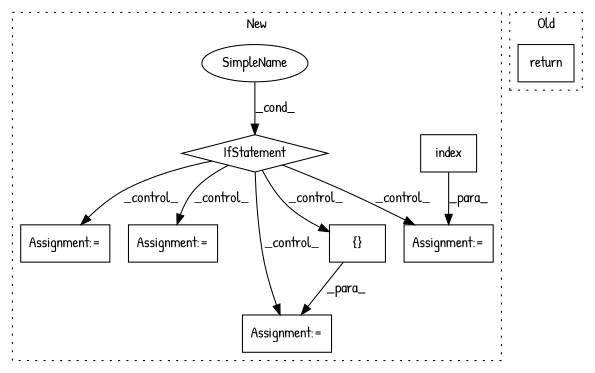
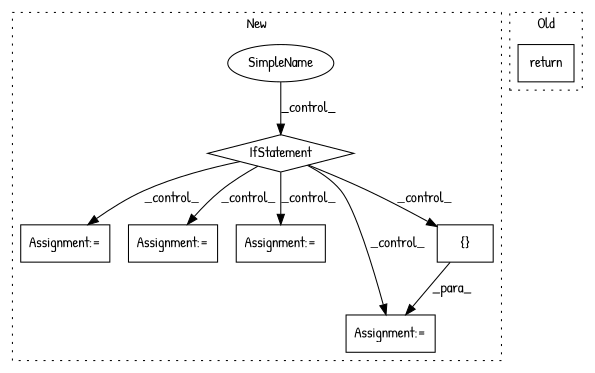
edge "SimpleName" -> "IfStatement": label "_cond_" -> "_control_"
node "index": removed
